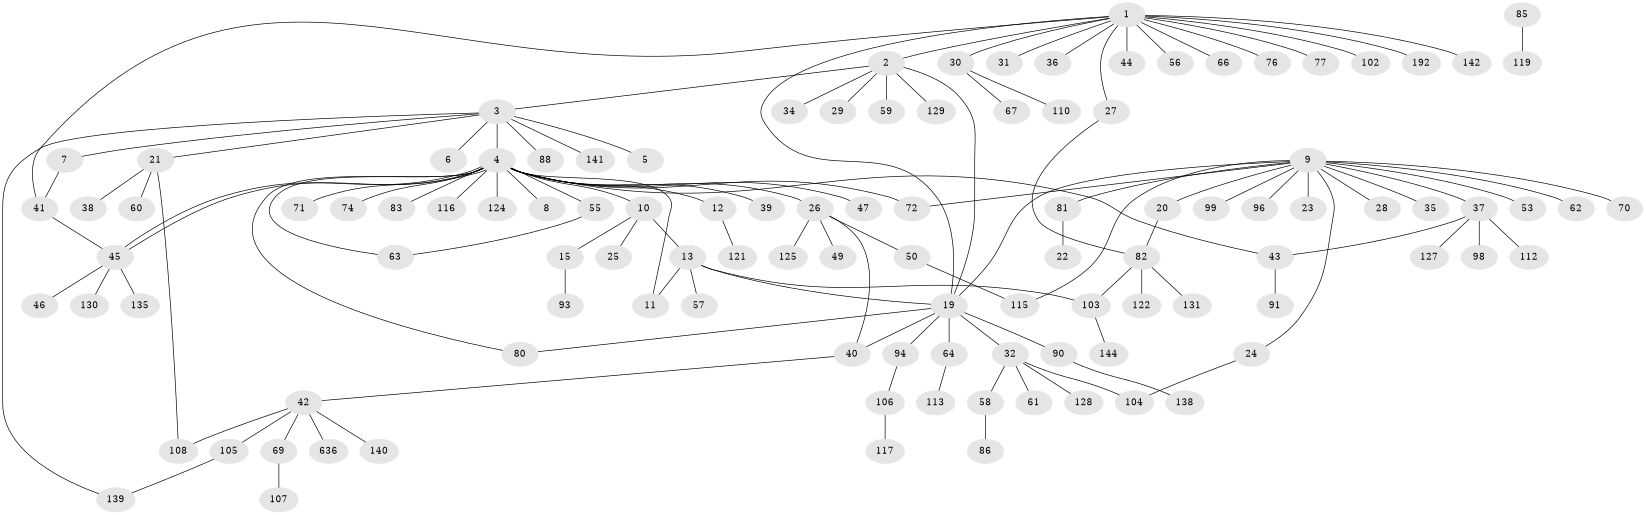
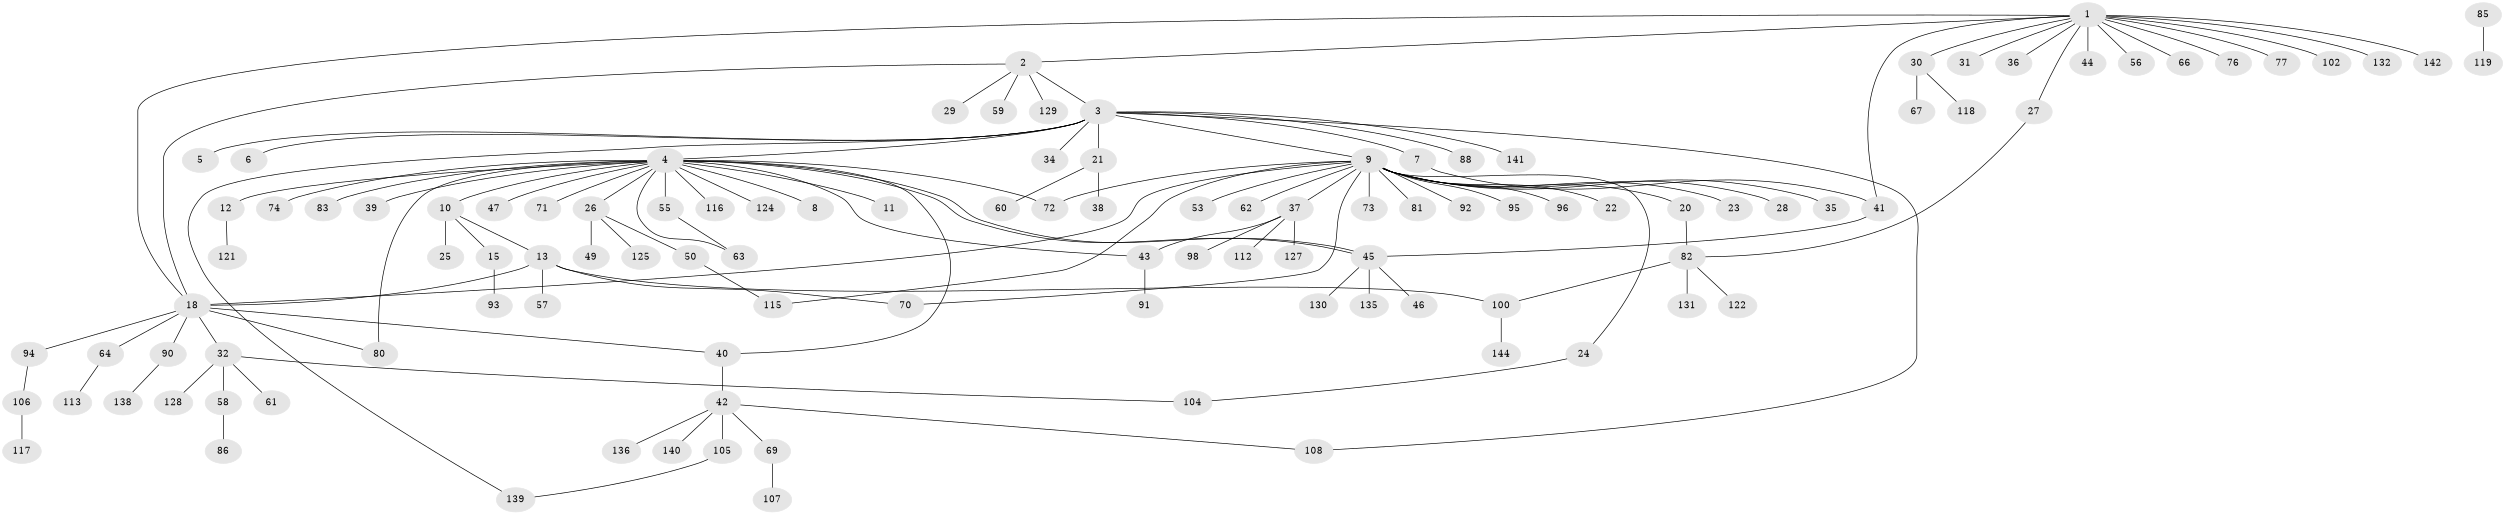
node "192": label "192" -> "132"
edge "2" -- "34": now "3" -- "34"
node "110": label "110" -> "118"
edge "3" -- "9": added
node "99": label "99" -> "92"
node "73": added
node "95": added
edge "81" -- "22": now "9" -- "22"
edge "26" -- "40": now "4" -- "40"
edge "13" -- "11": now "13" -- "70"
edge "21" -- "108": now "3" -- "108"
node "19": label "19" -> "18"
node "103": label "103" -> "100"
node "636": label "636" -> "136"
